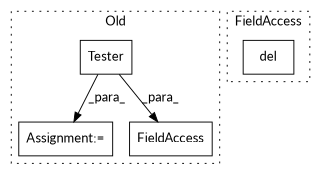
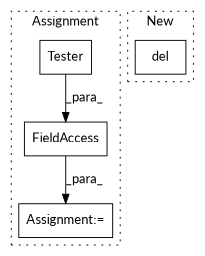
cluster "Old": label "Old" -> "Assignment"
cluster "FieldAccess": label "FieldAccess" -> "New"
edge "Tester" -> "Assignment:=": now "FieldAccess" -> "Assignment:="
